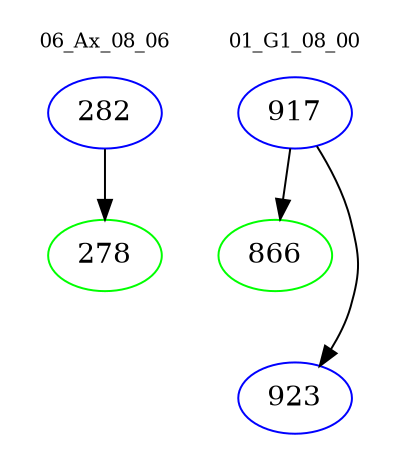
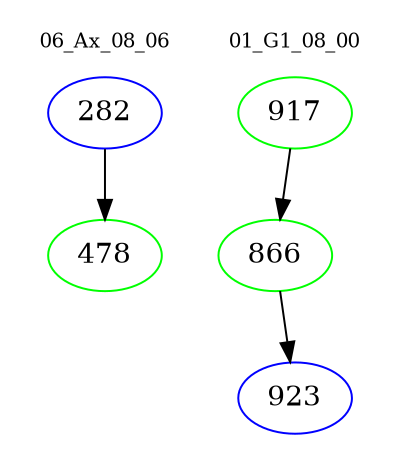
node "917": color blue -> green
edge "917" -> "923": now "866" -> "923"
node "278": label "278" -> "478"
